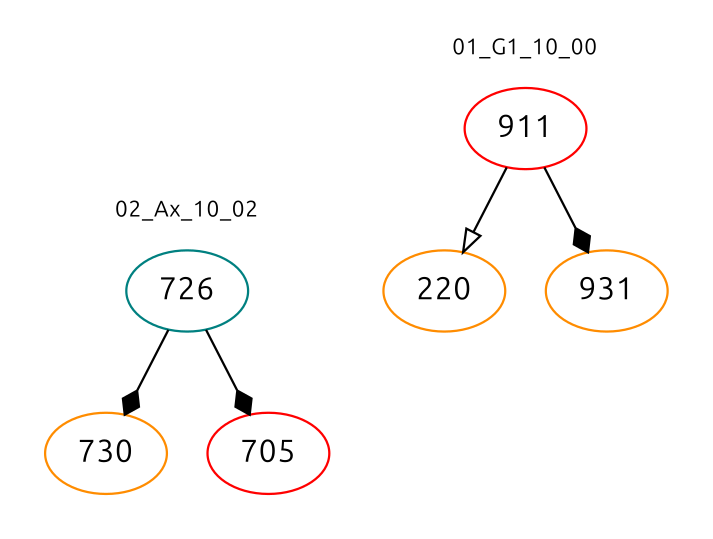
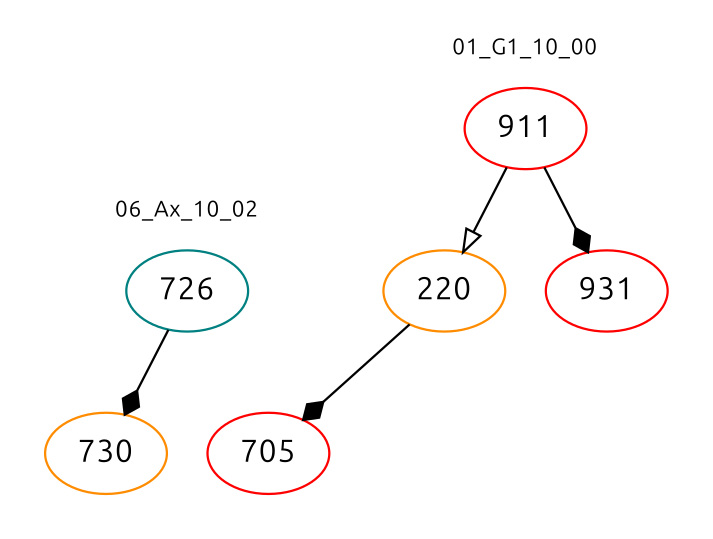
cluster "02_Ax_10_02": label "02_Ax_10_02" -> "06_Ax_10_02"
node "931": color darkorange -> red
edge "726" -> "705": now "220" -> "705"
